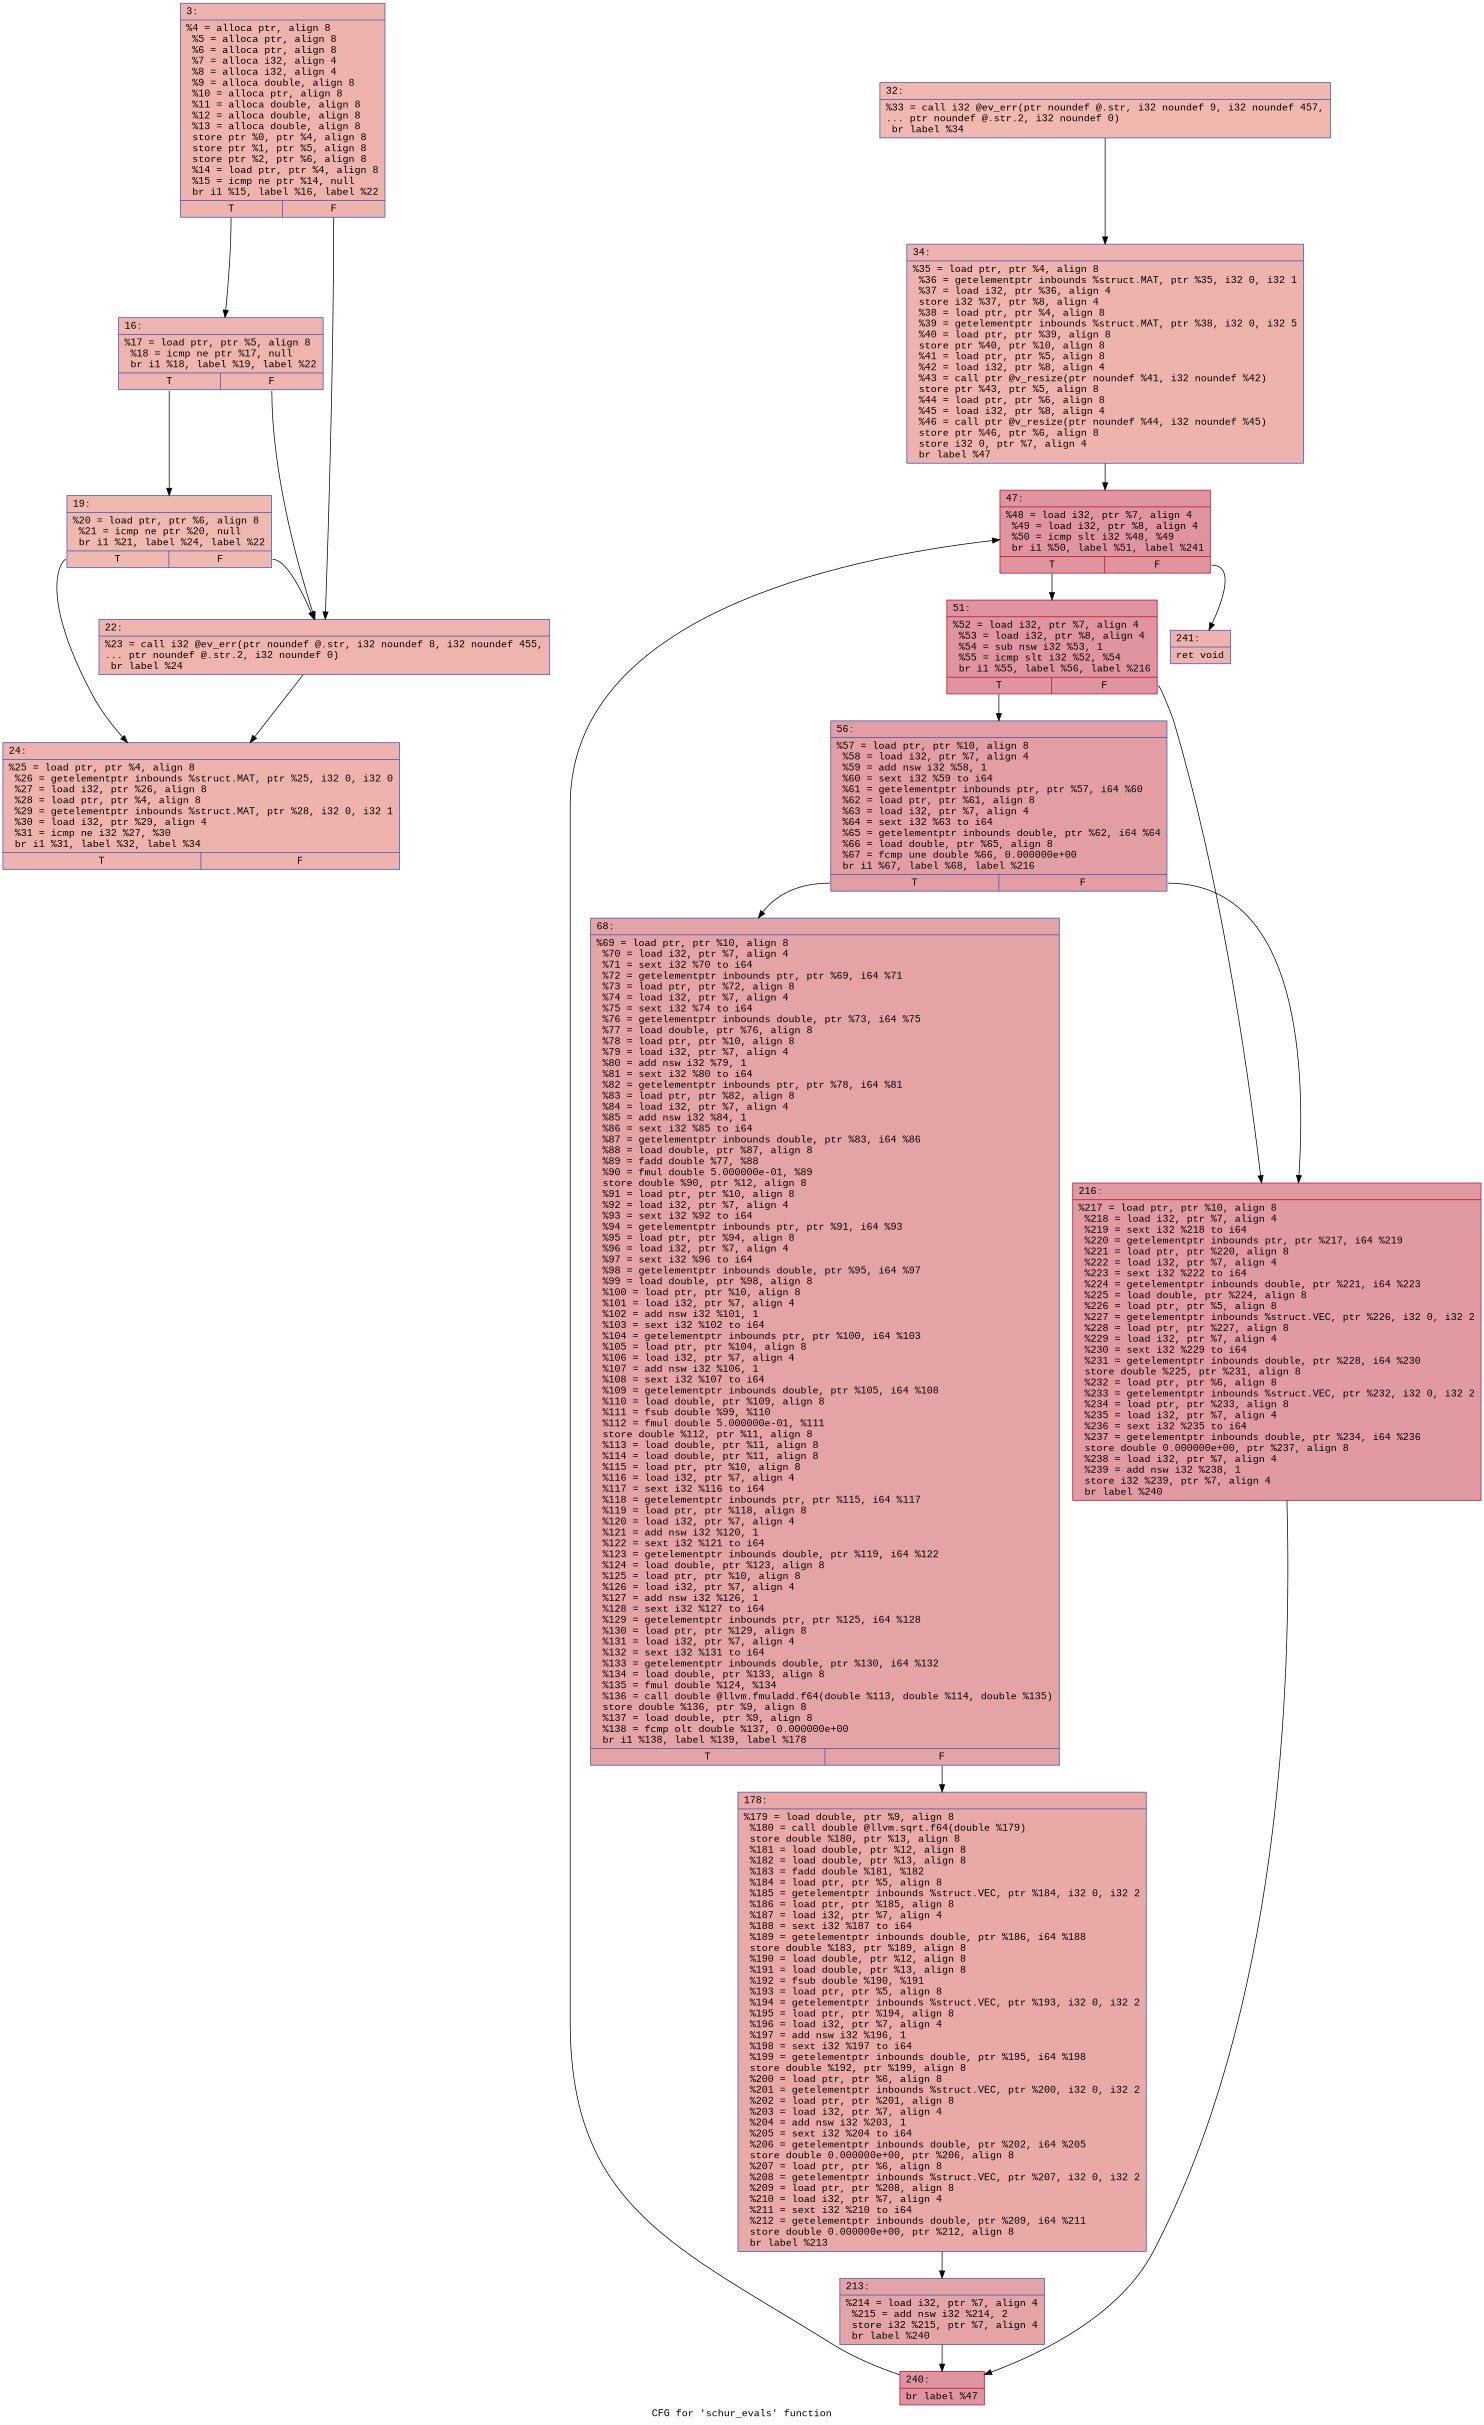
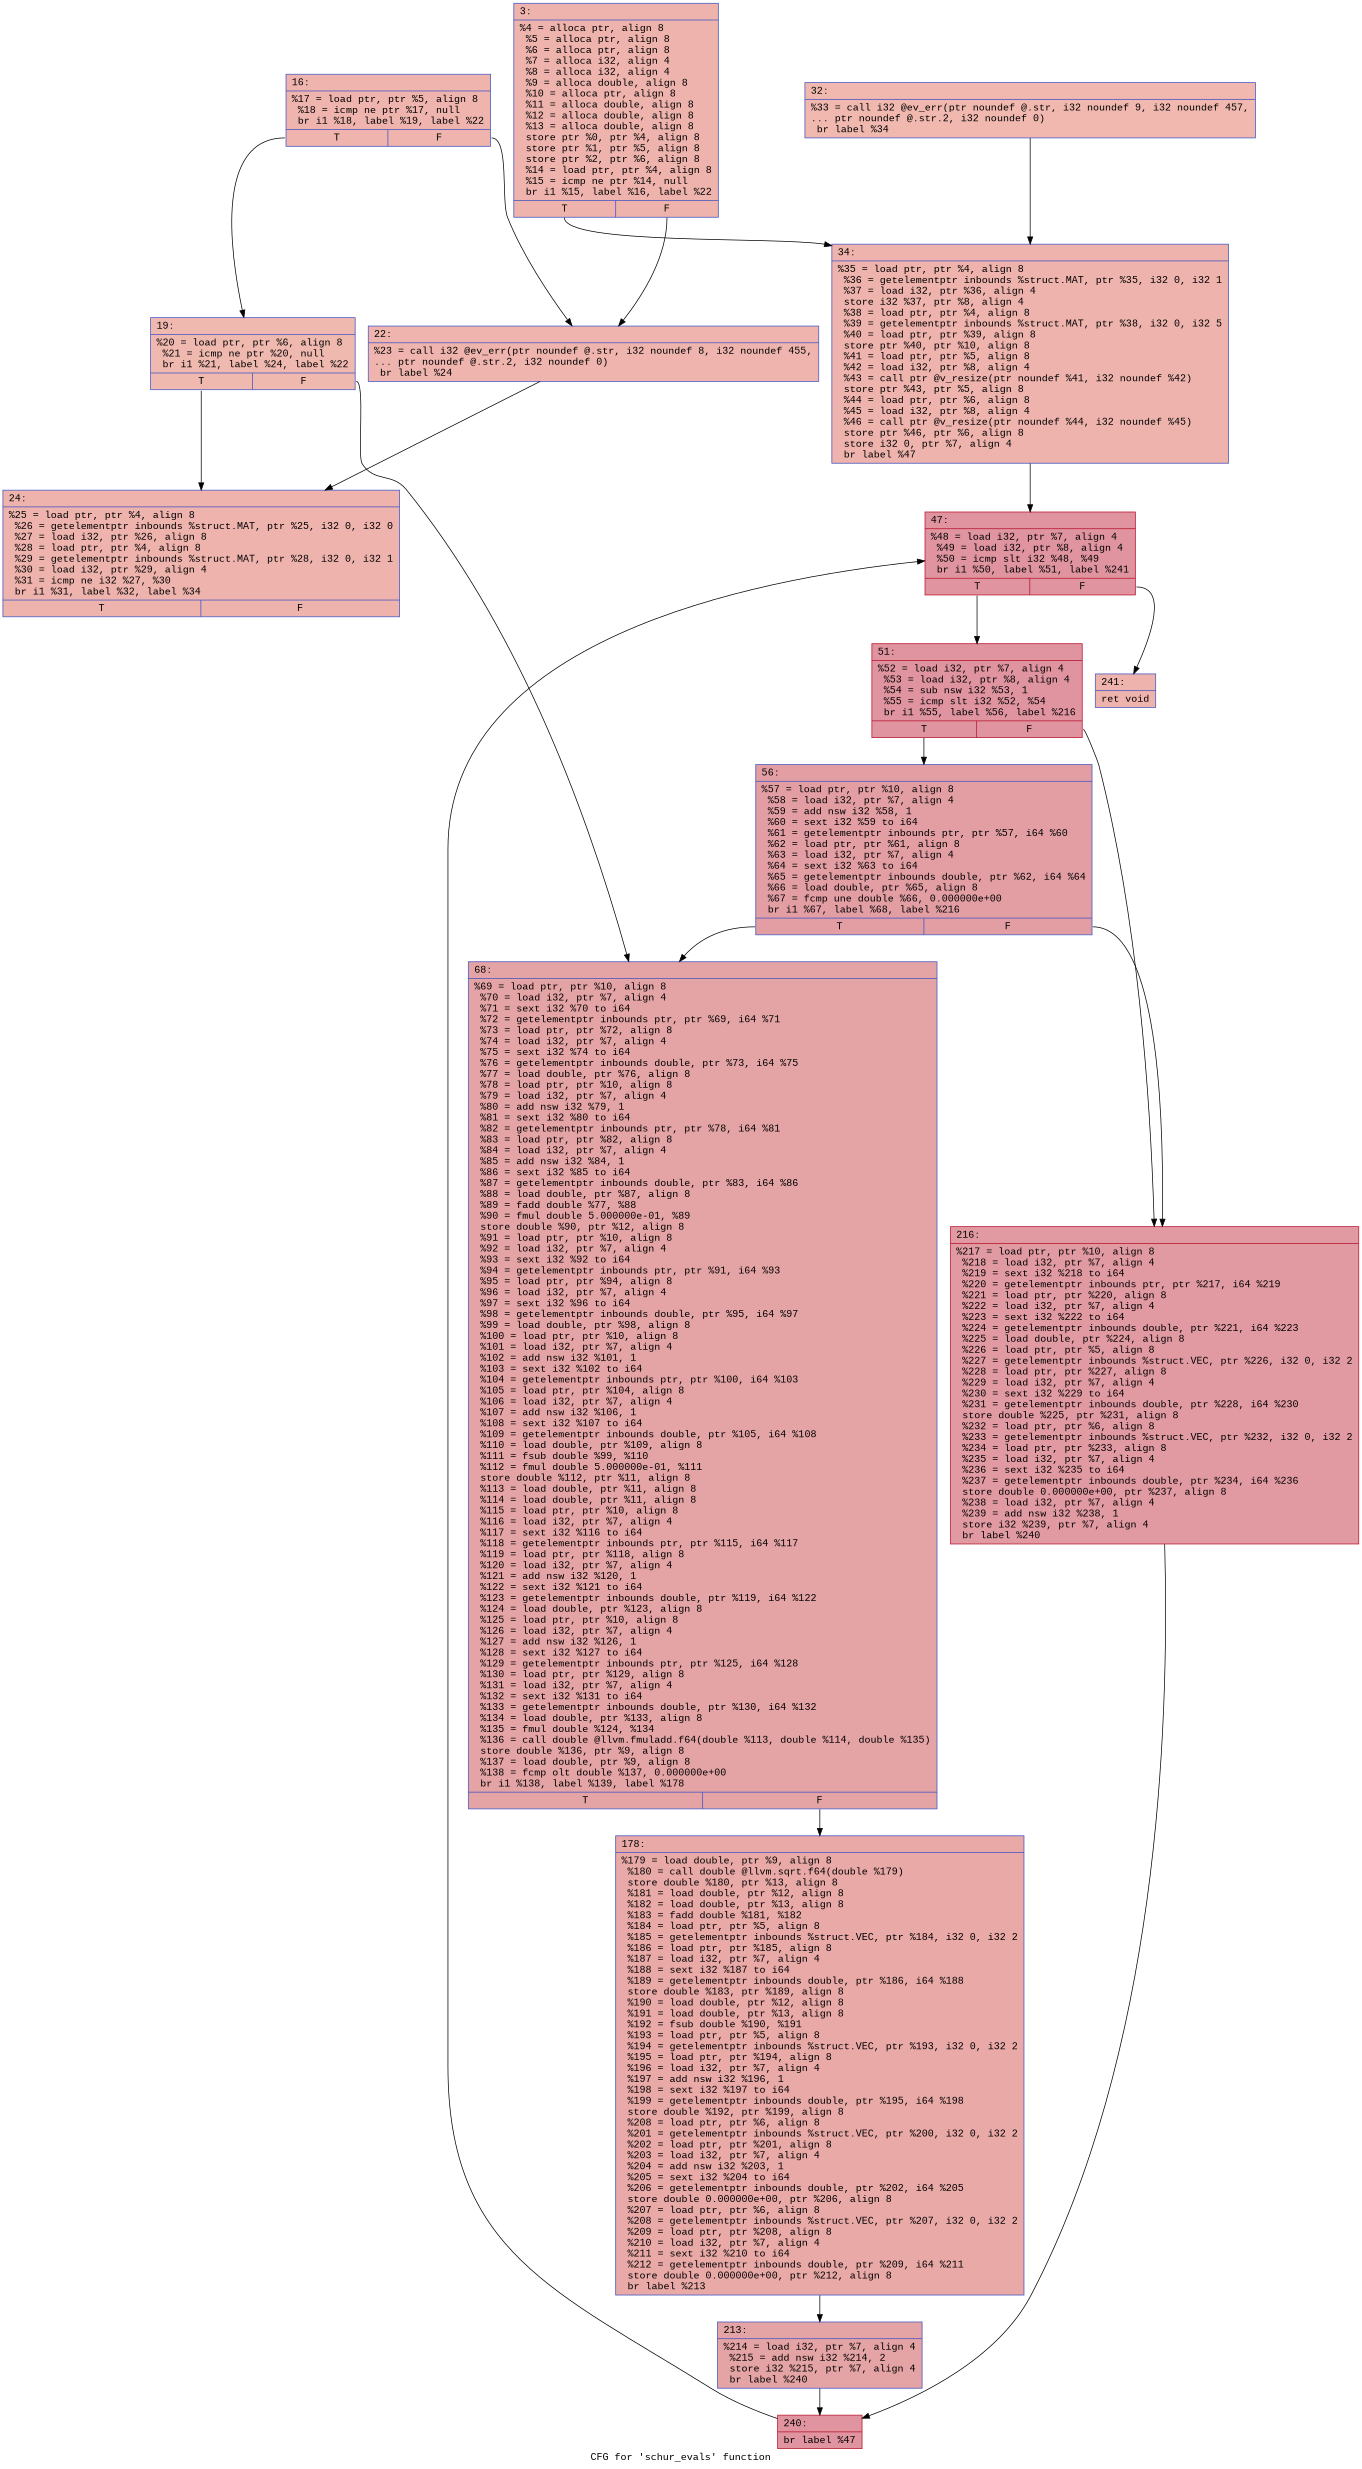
edge "3:" -> "16:": now "3:" -> "34:"
edge "19:" -> "22:": now "19:" -> "68:"
node "178:": text "%200 = load ptr, ptr %6, align 8" -> "%208 = load ptr, ptr %6, align 8"
